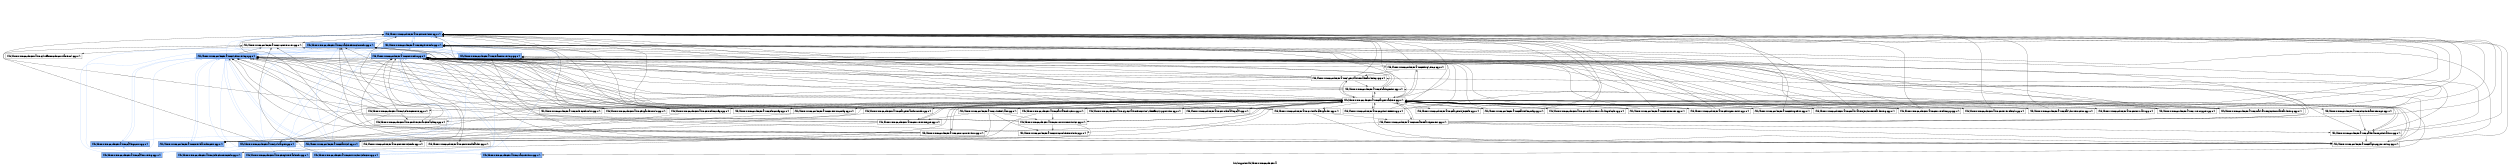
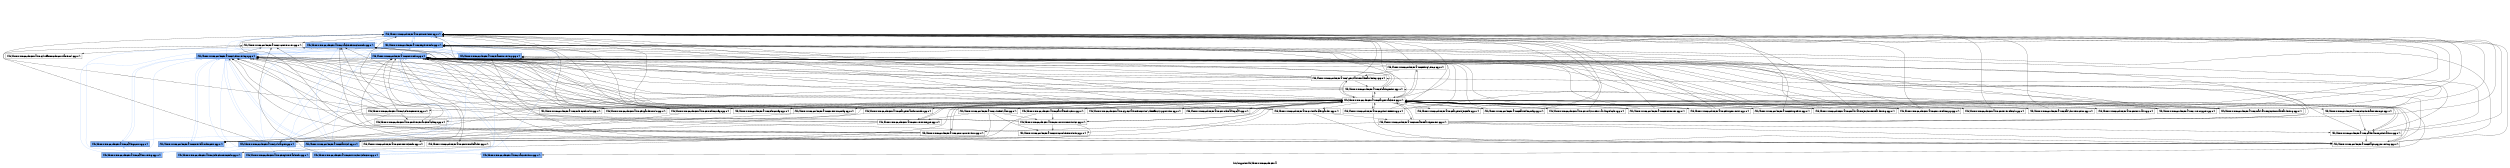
edge "{lib/libLLVMX86CodeGen.a(X86InstrInfo.cpp.o)}" -> "{lib/libLLVMX86CodeGen.a(X86FixupSetCC.cpp.o)}": reversed
